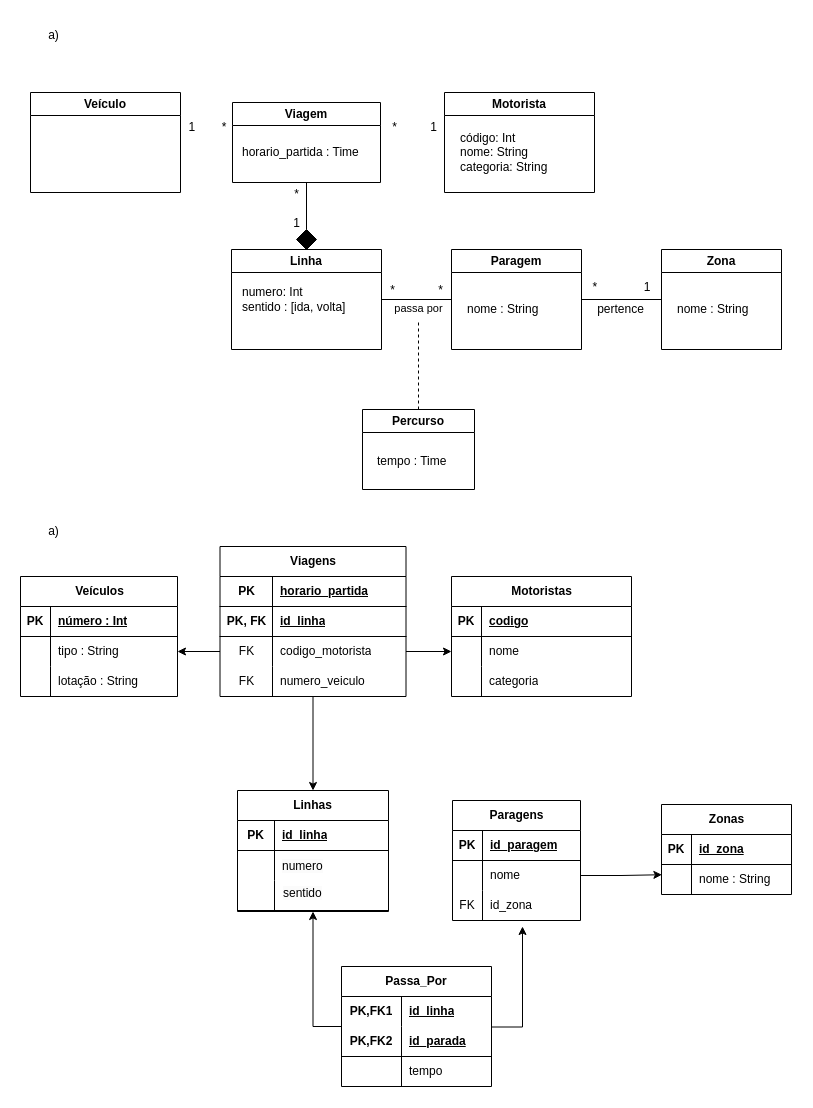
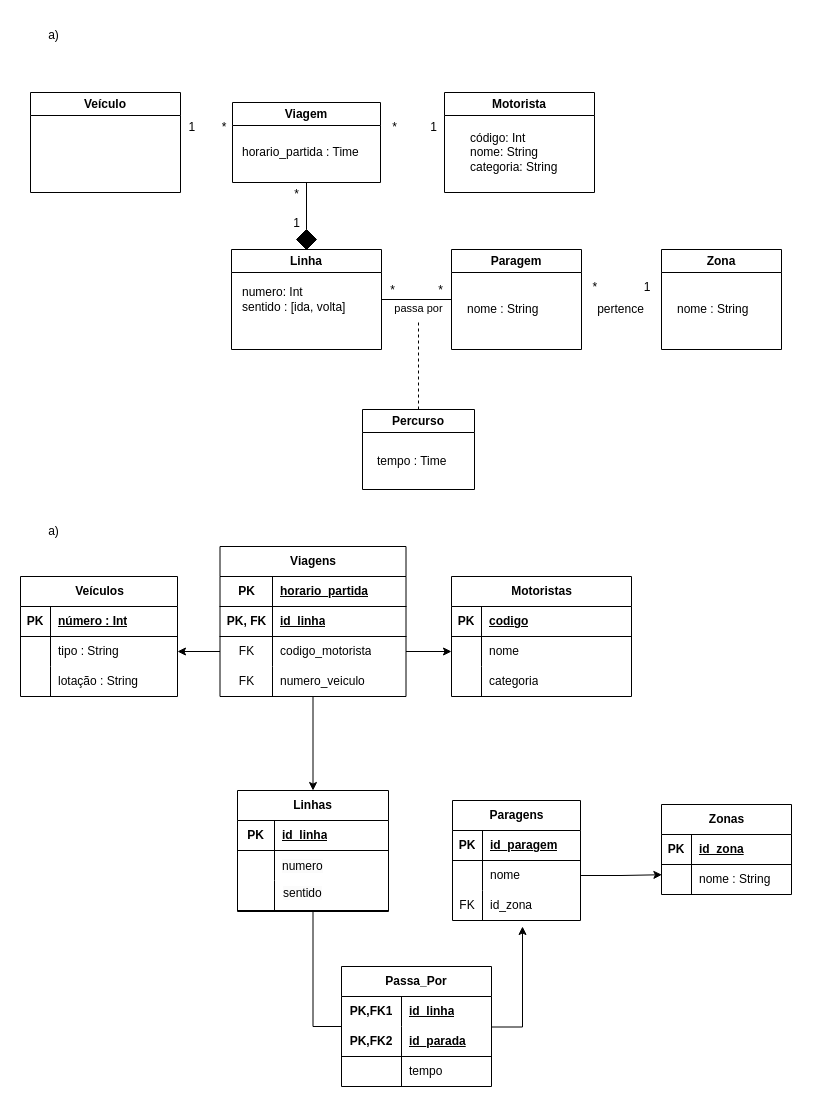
node "código: Int nome: String categoria: String": moved (514, 153) -> (524, 153)
edge "Paragem" -- "Zona": removed
edge "Passa_Por" -> "Linhas": arrowhead classic -> none
